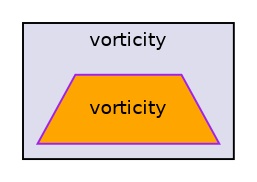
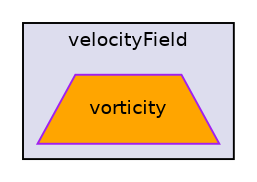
cluster "vorticity": label "vorticity" -> "velocityField"
